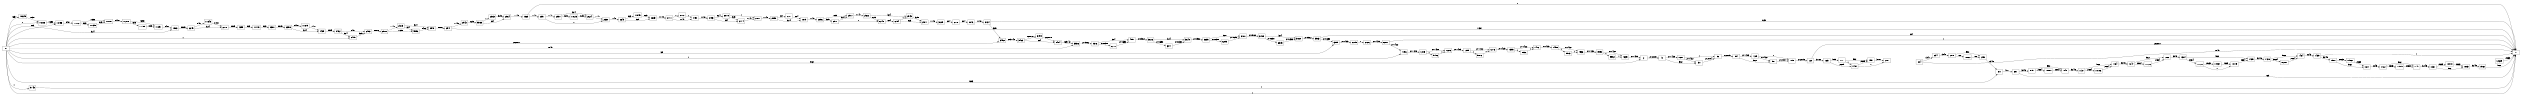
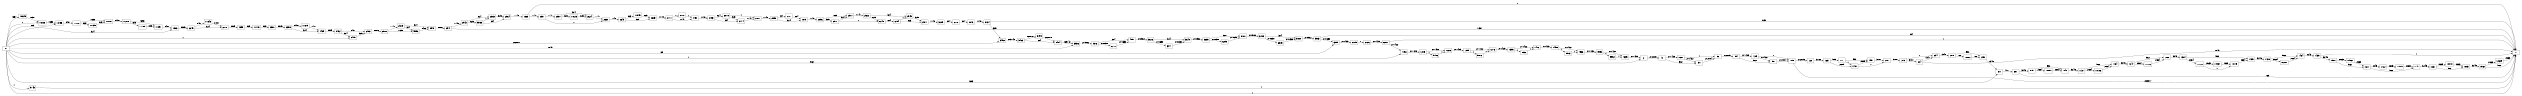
edge "2542" -> "2563": added, label "324"
edge "120" -> "1": now "105" -> "1"
node "213": added
edge "1722" -> "1747": now "1617" -> "1747"
edge "1982" -> "12629": added, label "2663"
